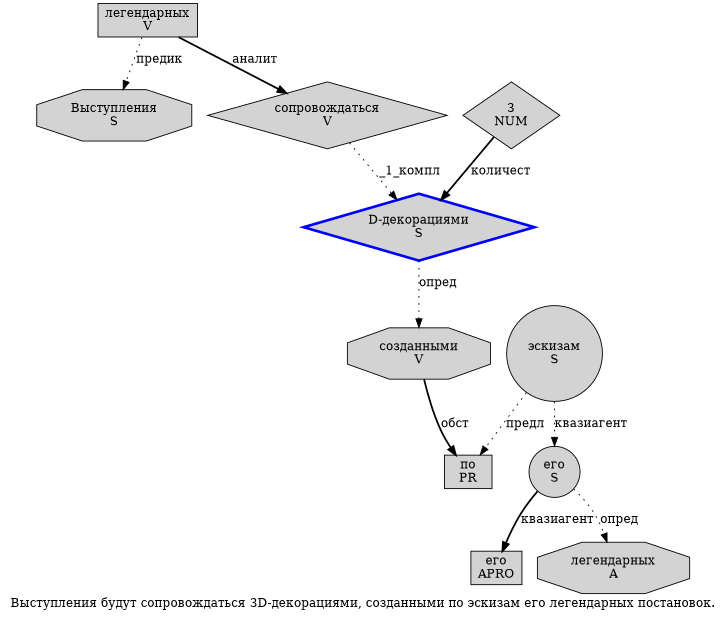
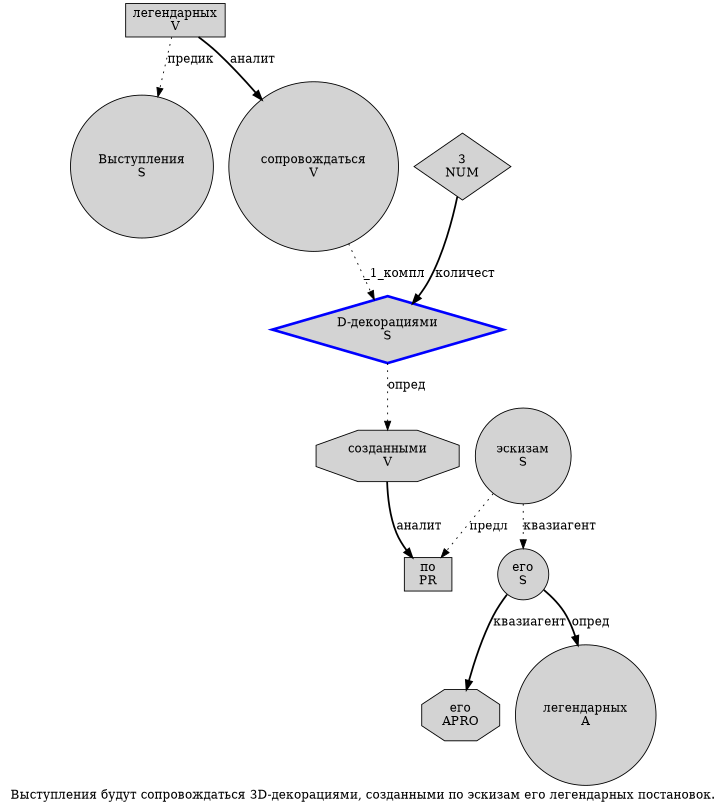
node "Выступления S": shape octagon -> circle
node "сопровождаться V": shape diamond -> circle
edge "созданными V" -> "по PR": label "обст" -> "аналит"
edge "его S" -> "легендарных A": style dotted -> bold
node "его APRO": shape box -> octagon
node "легендарных A": shape octagon -> circle
